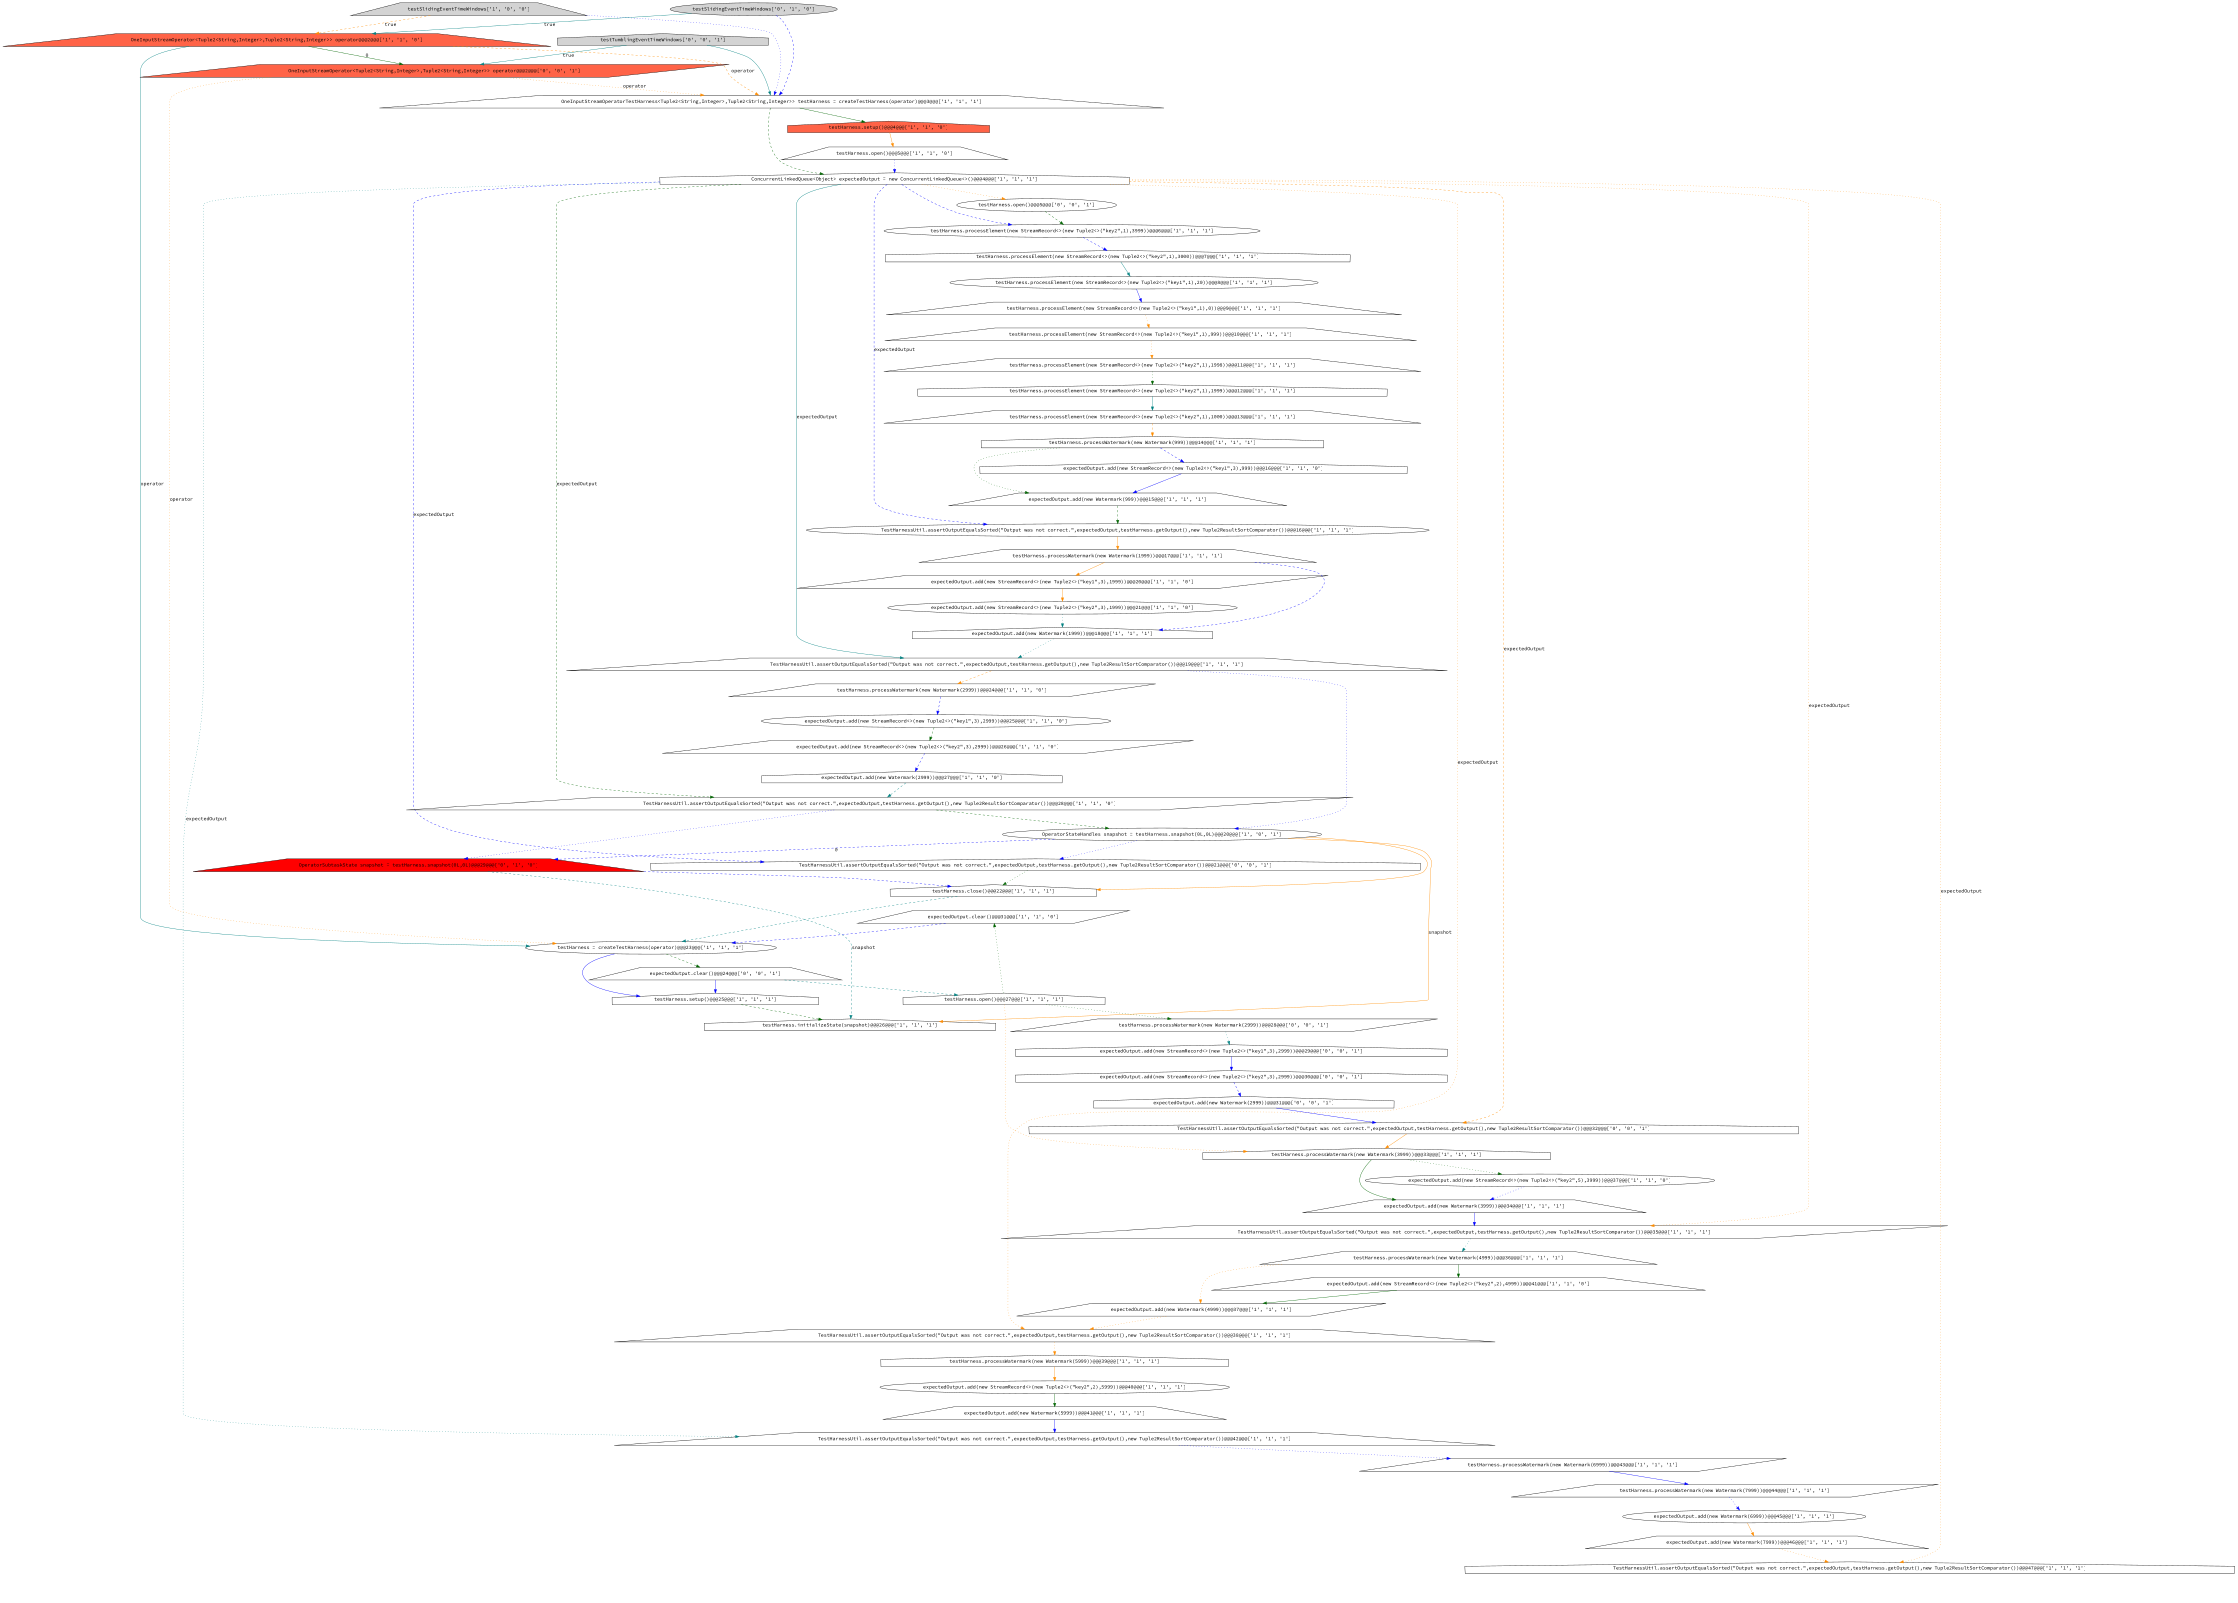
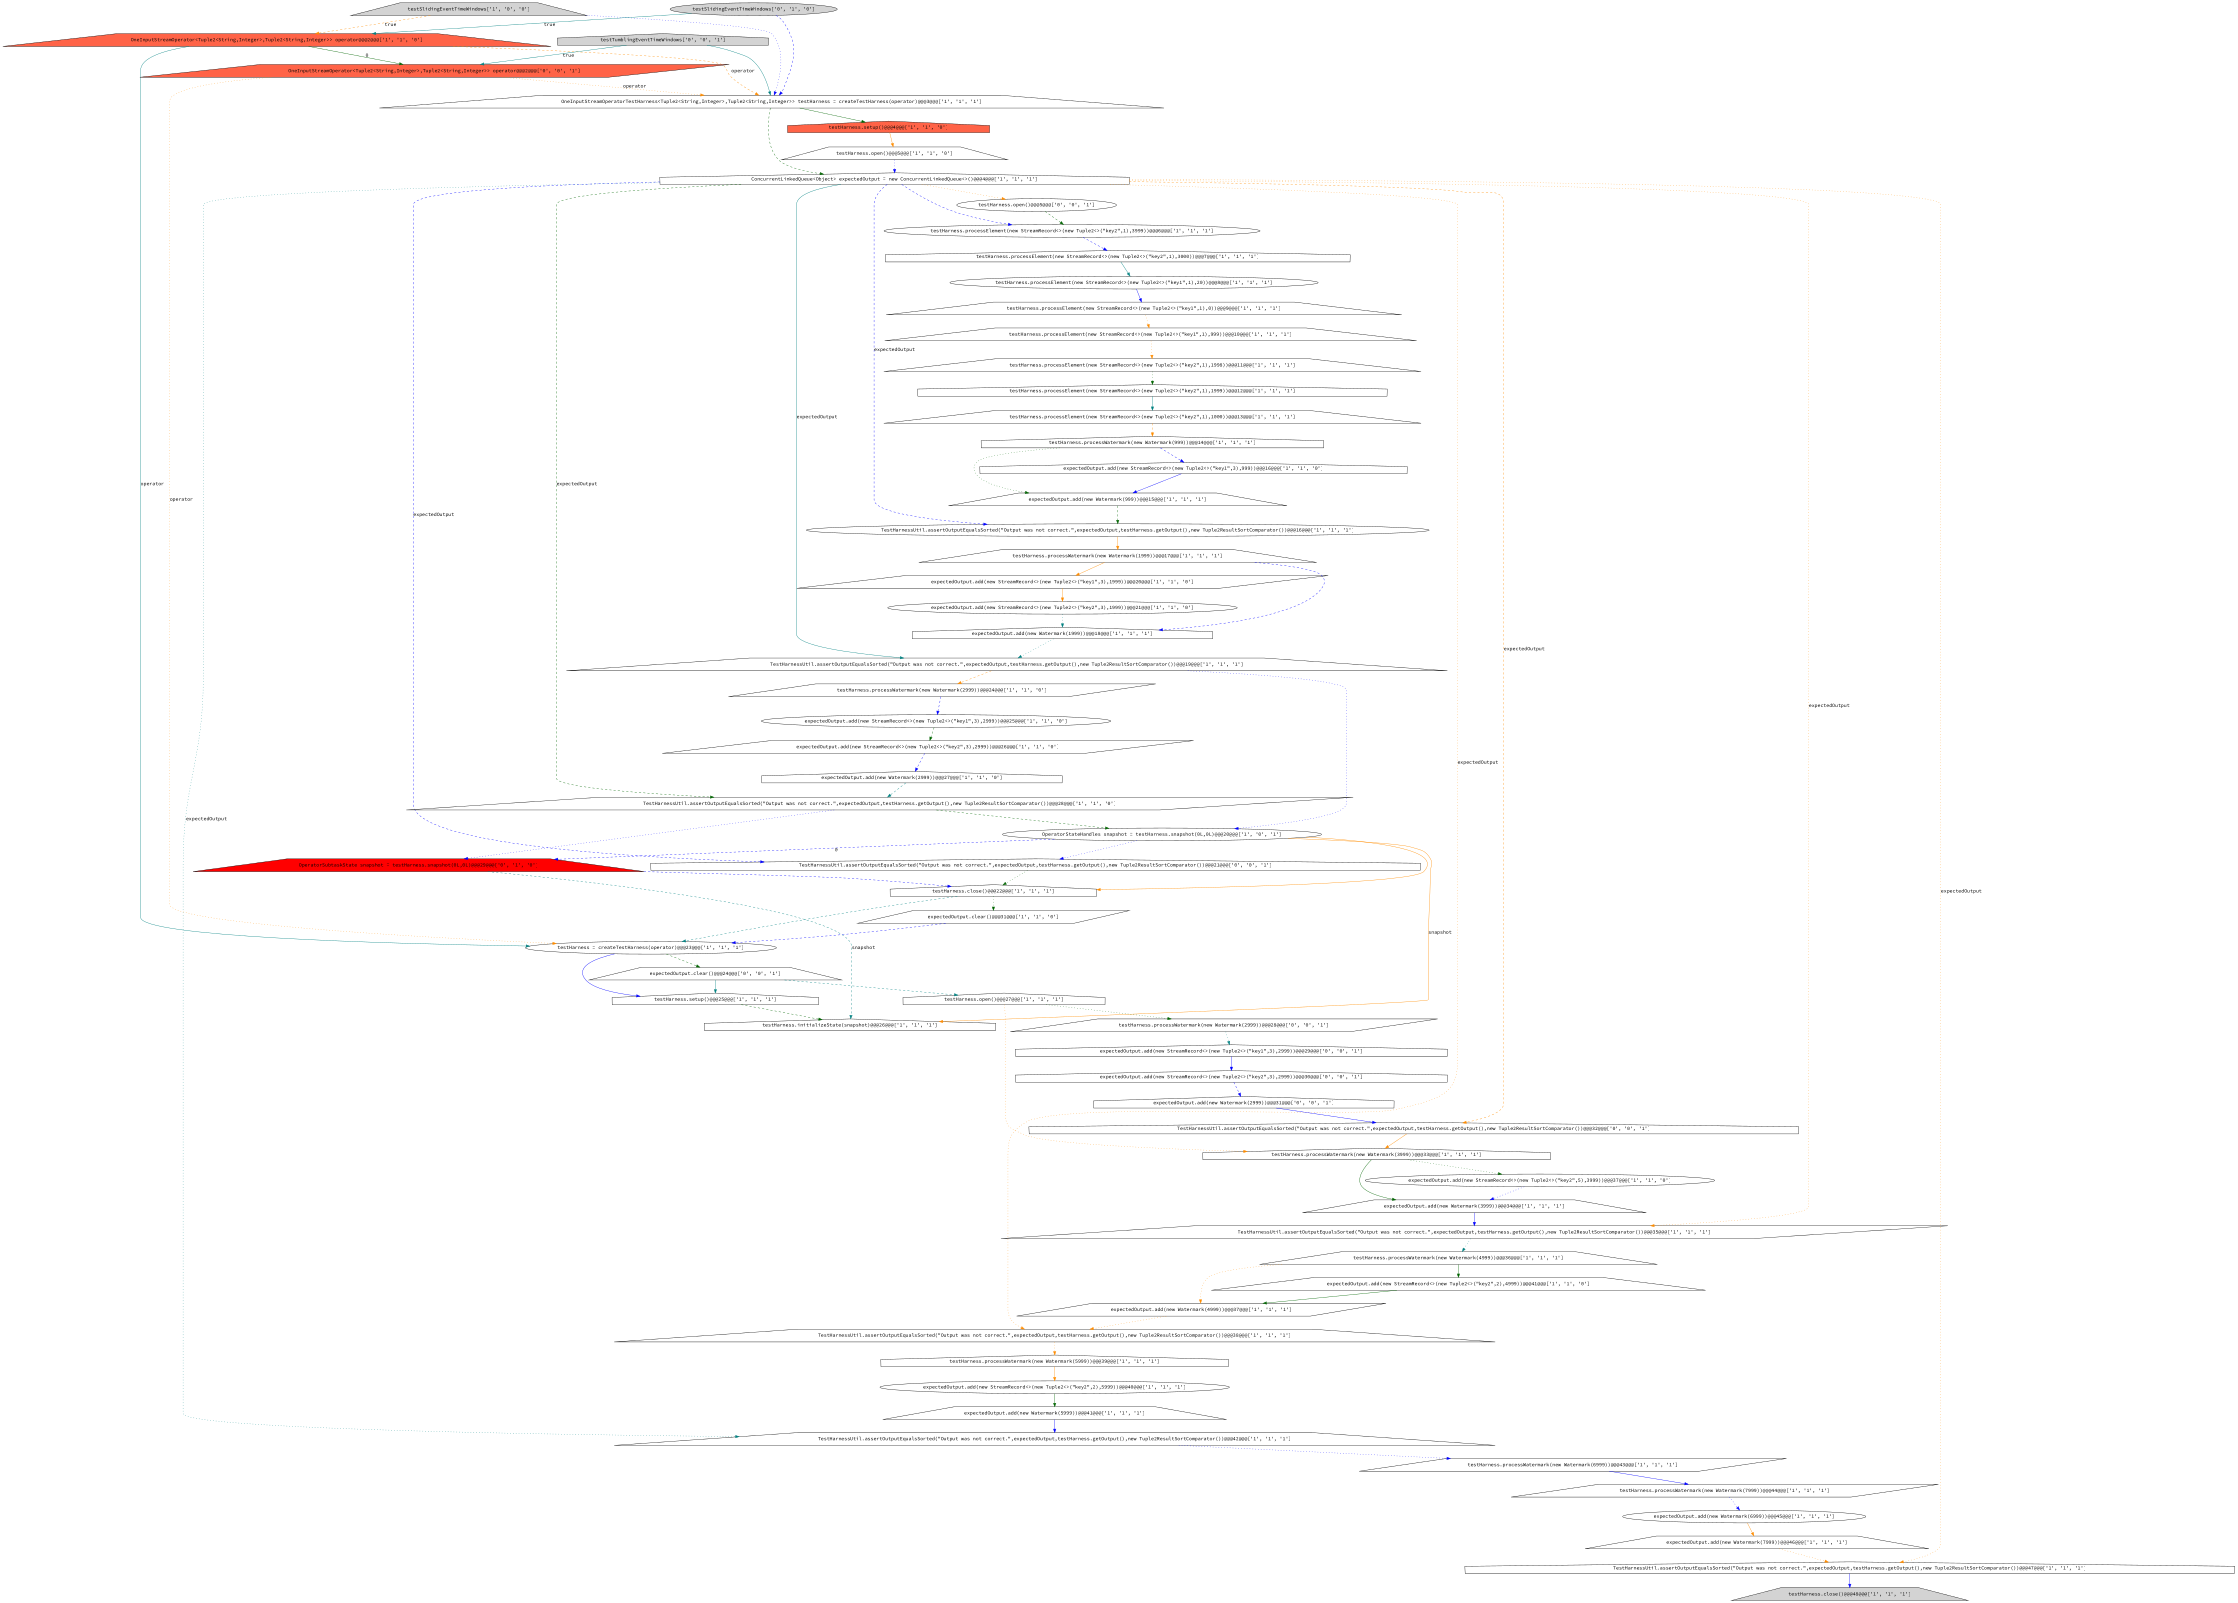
edge "testHarness.open()@@@27@@@['1', '1', '1']" -> "expectedOutput.clear()@@@31@@@['1', '1', '0']": now "testHarness.close()@@@22@@@['1', '1', '1']" -> "expectedOutput.clear()@@@31@@@['1', '1', '0']"
edge "expectedOutput.clear()@@@24@@@['0', '0', '1']" -> "testHarness.setup()@@@25@@@['1', '1', '1']": color blue -> teal
node "testHarness.close()@@@48@@@['1', '1', '1']": added
